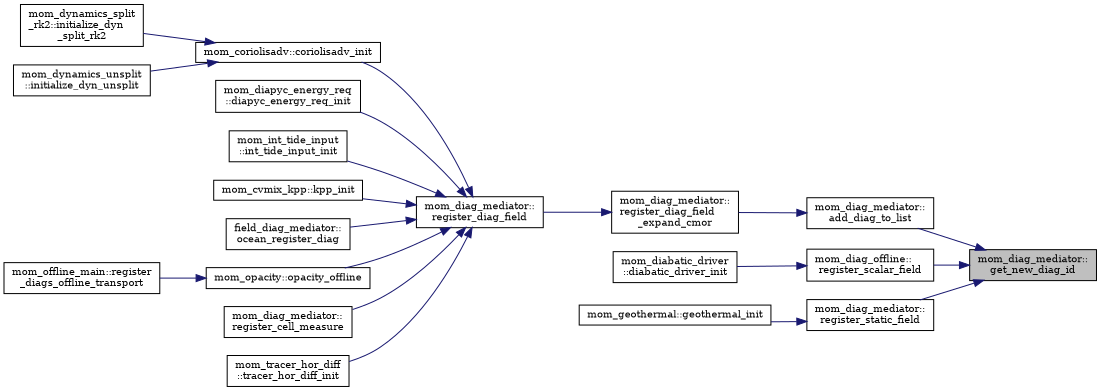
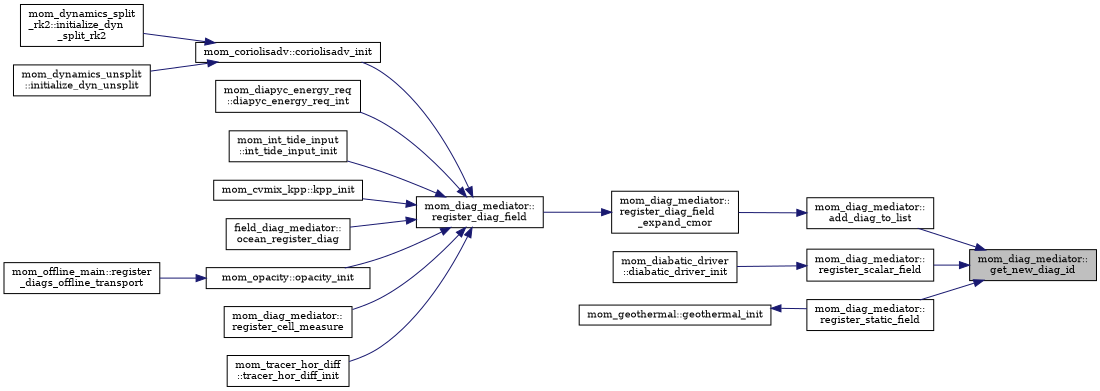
node "mom_diapyc_energy_req ::diapyc_energy_req_init": label "mom_diapyc_energy_req ::diapyc_energy_req_init" -> "mom_diapyc_energy_req ::diapyc_energy_req_int"
node "mom_diag_offline:: register_scalar_field": label "mom_diag_offline:: register_scalar_field" -> "mom_diag_mediator:: register_scalar_field"
node "mom_opacity::opacity_offline": label "mom_opacity::opacity_offline" -> "mom_opacity::opacity_init"
edge "mom_geothermal::geothermal_init" -> "mom_diag_mediator:: register_static_field": reversed
